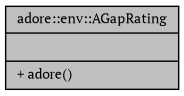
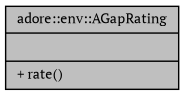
node "adore::env::AGapRating": text "+ adore()" -> "+ rate()"
